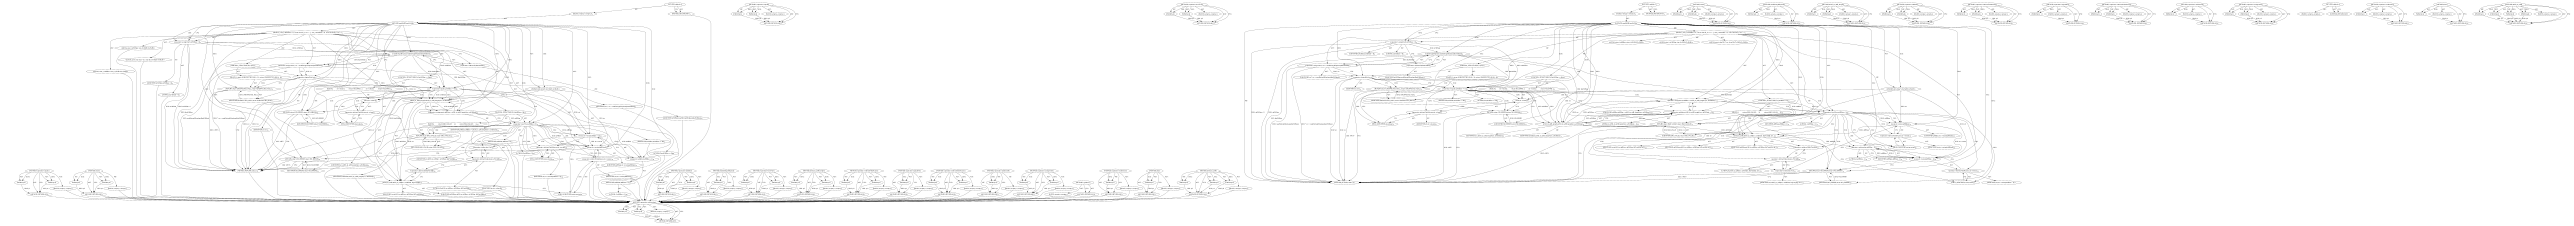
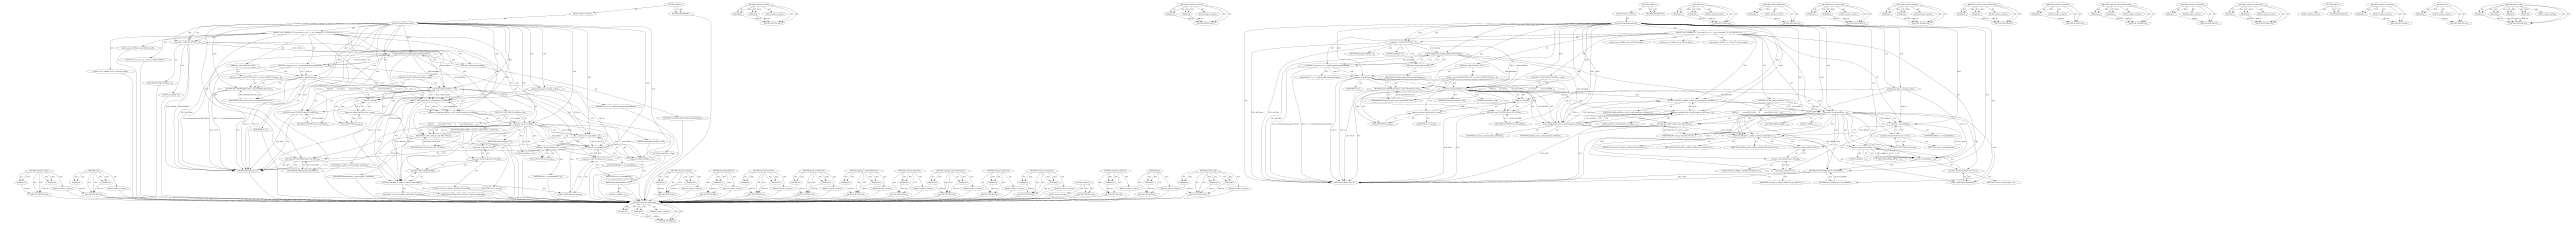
edge "(<operator>.lessThan,utf8Size < 0)" -> "(utf16_to_utf8,utf16_to_utf8(src, utf16Size, &((*str)[0])))": added, label "CDG:"
node "(IDENTIFIER,str,utf16_to_utf8(src, utf16Size, &((*str)[0])))": removed
